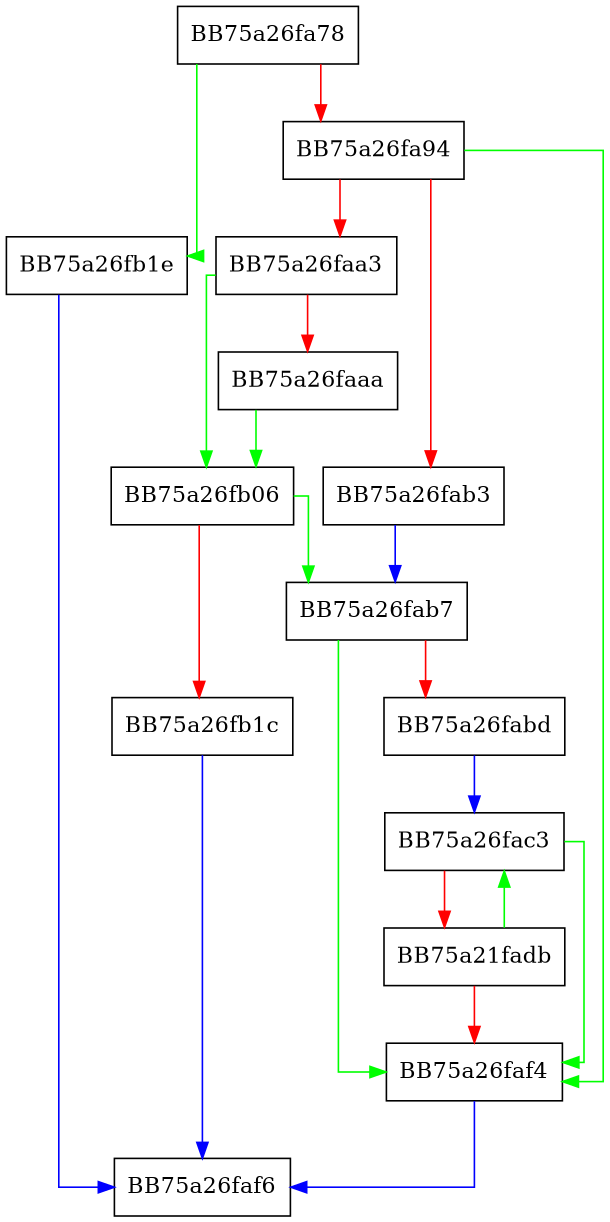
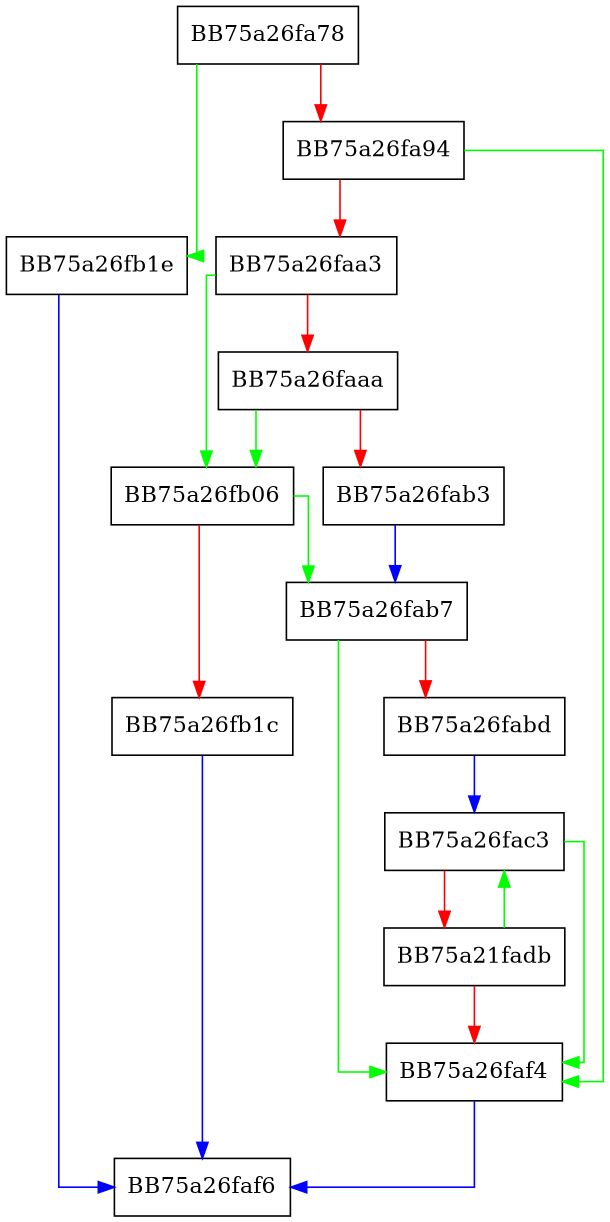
edge "BB75a26fa94" -> "BB75a26fab3": now "BB75a26faaa" -> "BB75a26fab3"
